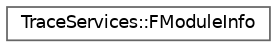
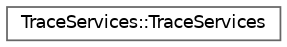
node "TraceServices::FModuleInfo": label "TraceServices::FModuleInfo" -> "TraceServices::TraceServices"
